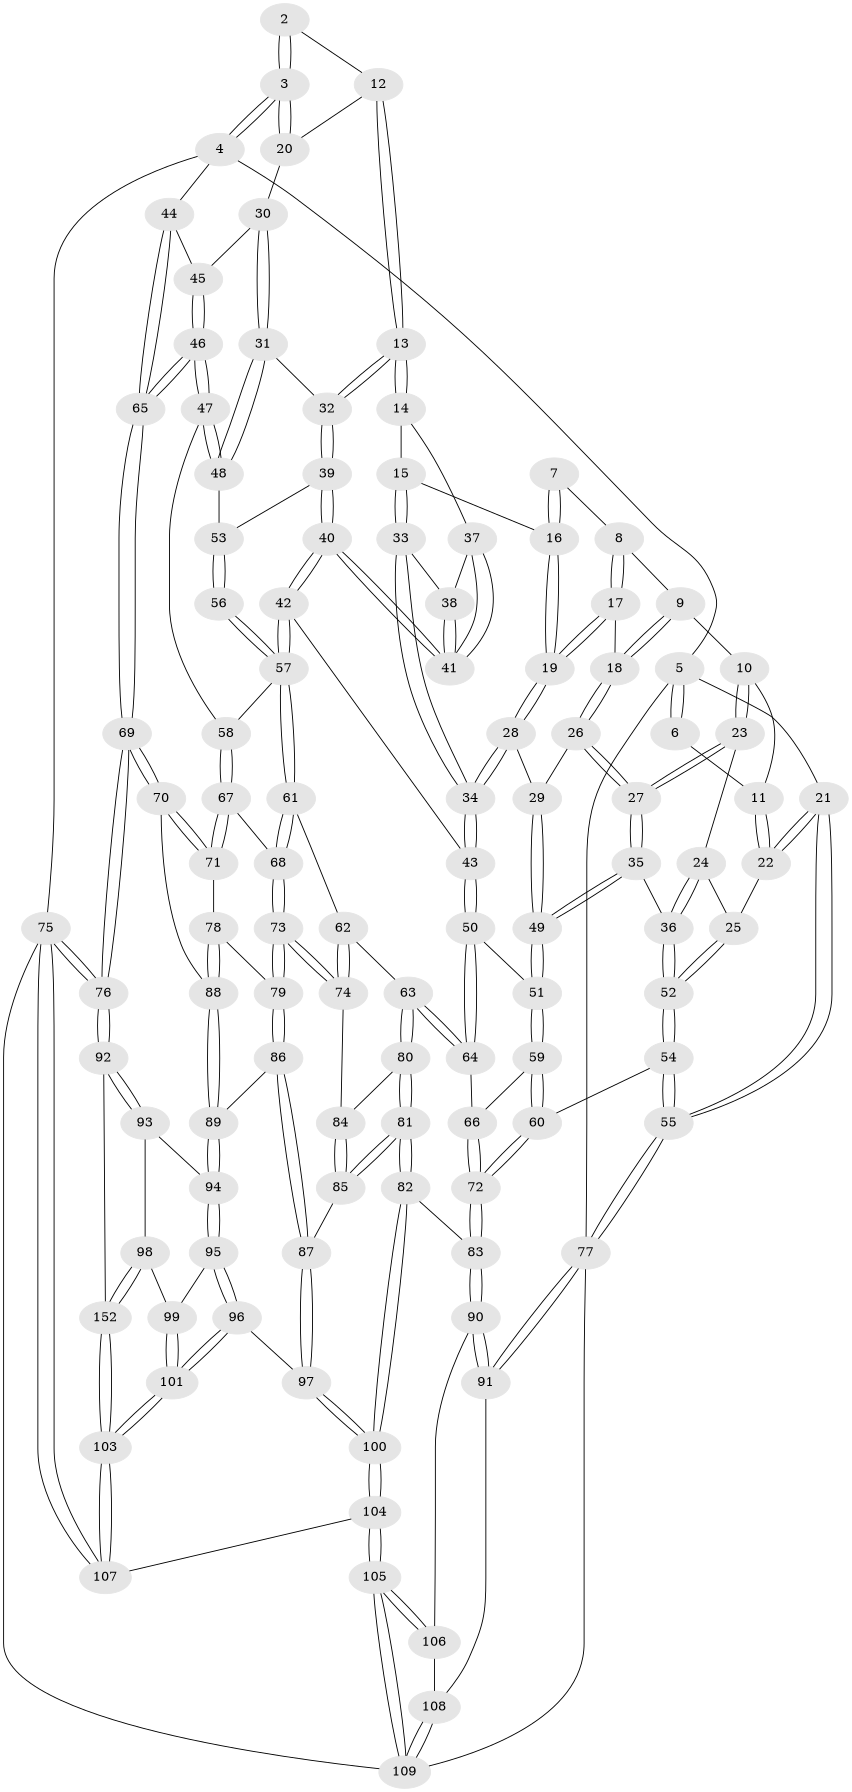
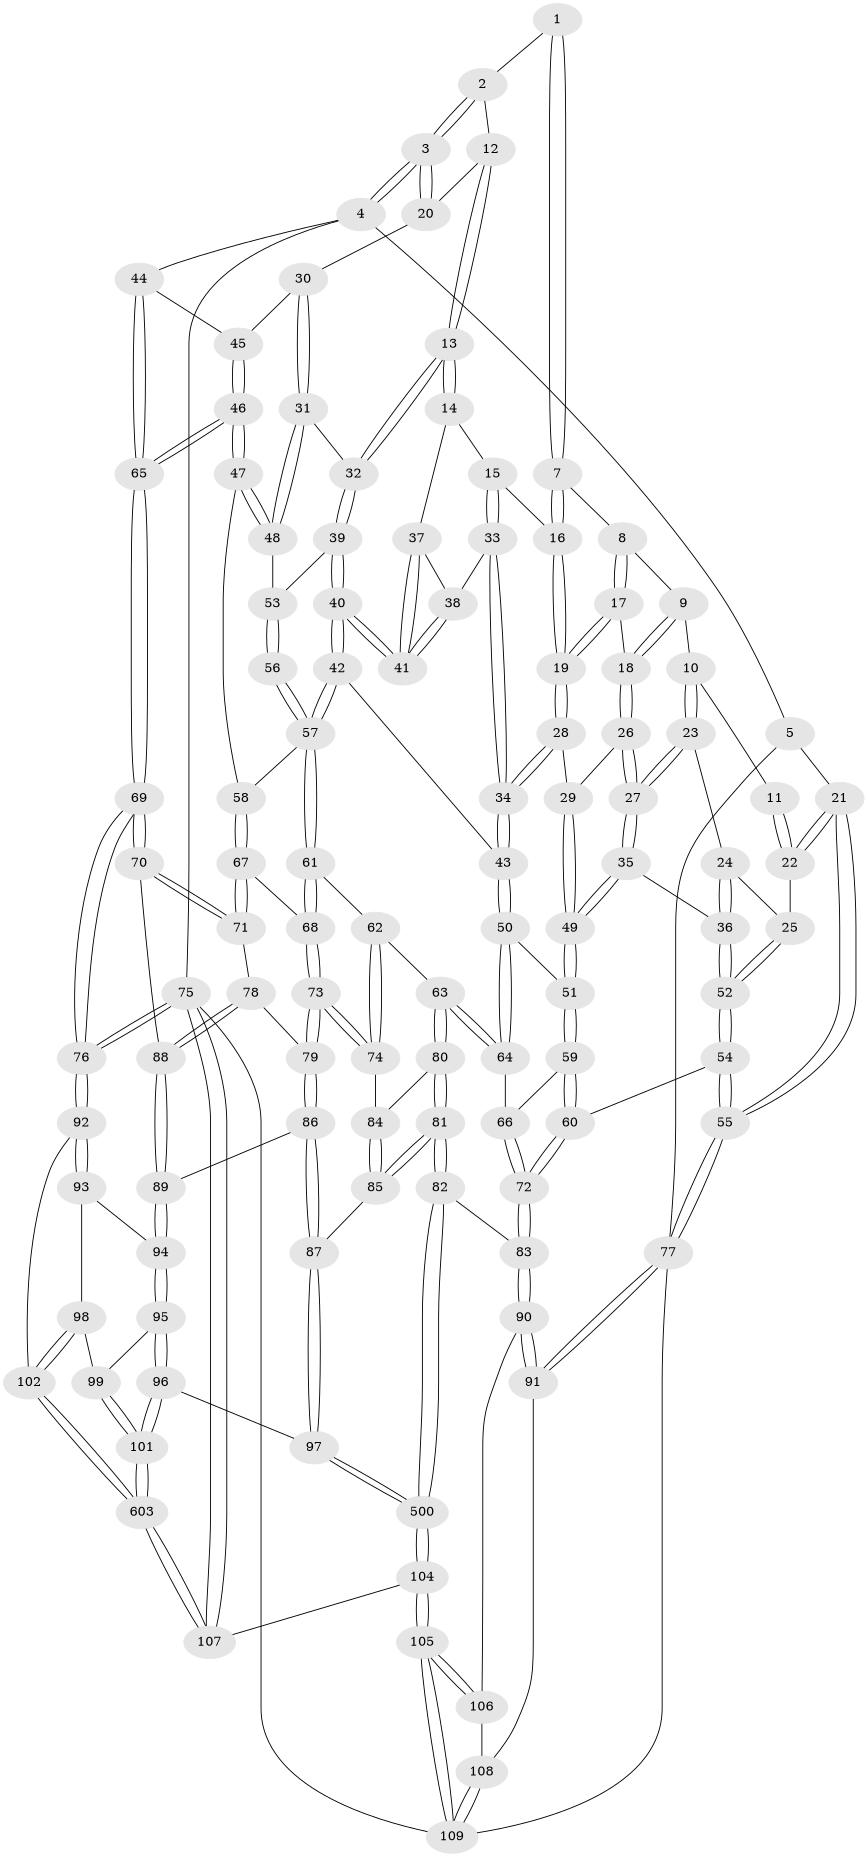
node "1": added
node "6": removed
node "152": label "152" -> "102"
node "103": label "103" -> "603"
node "100": label "100" -> "500"
